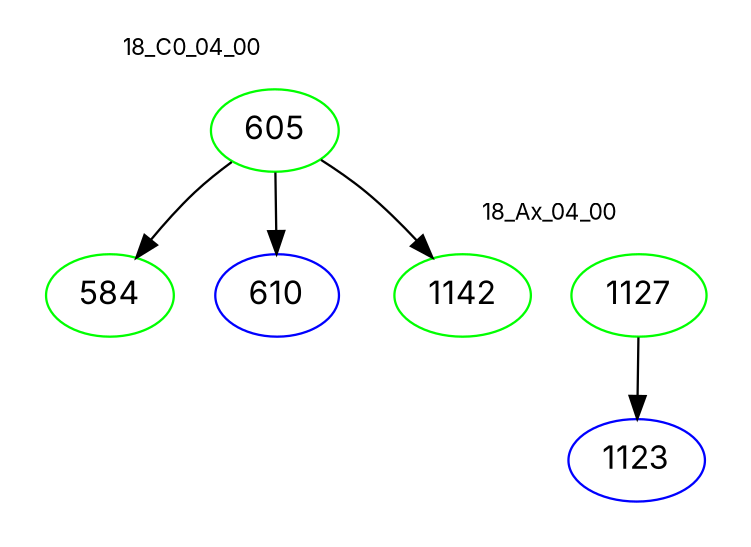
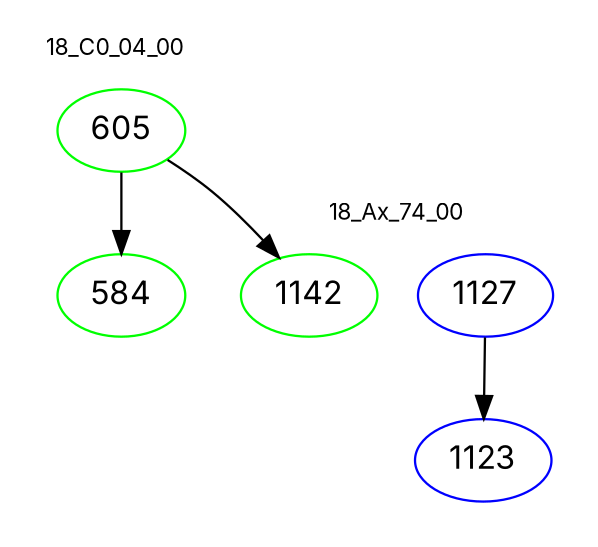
cluster "18_Ax_04_00": label "18_Ax_04_00" -> "18_Ax_74_00"
node "610": removed
node "1127": color green -> blue
